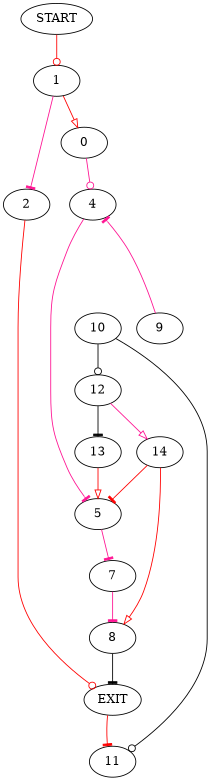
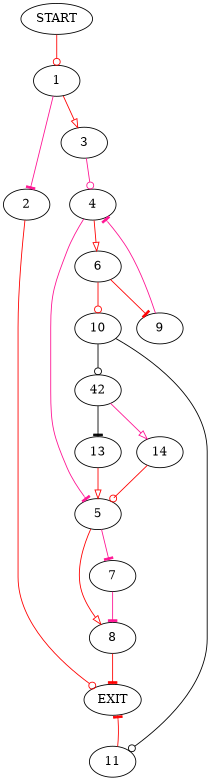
node "0": label "0" -> "3"
node "6": added
node "12": label "12" -> "42"
edge "14" -> "5": arrowhead tee -> odot
edge "14" -> "8": now "5" -> "8"
edge "8" -> "EXIT": color black -> red
edge "EXIT" -> "11": reversed
